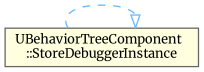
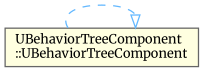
node "UBehaviorTreeComponent ::StoreDebuggerInstance": label "UBehaviorTreeComponent ::StoreDebuggerInstance" -> "UBehaviorTreeComponent ::UBehaviorTreeComponent"
